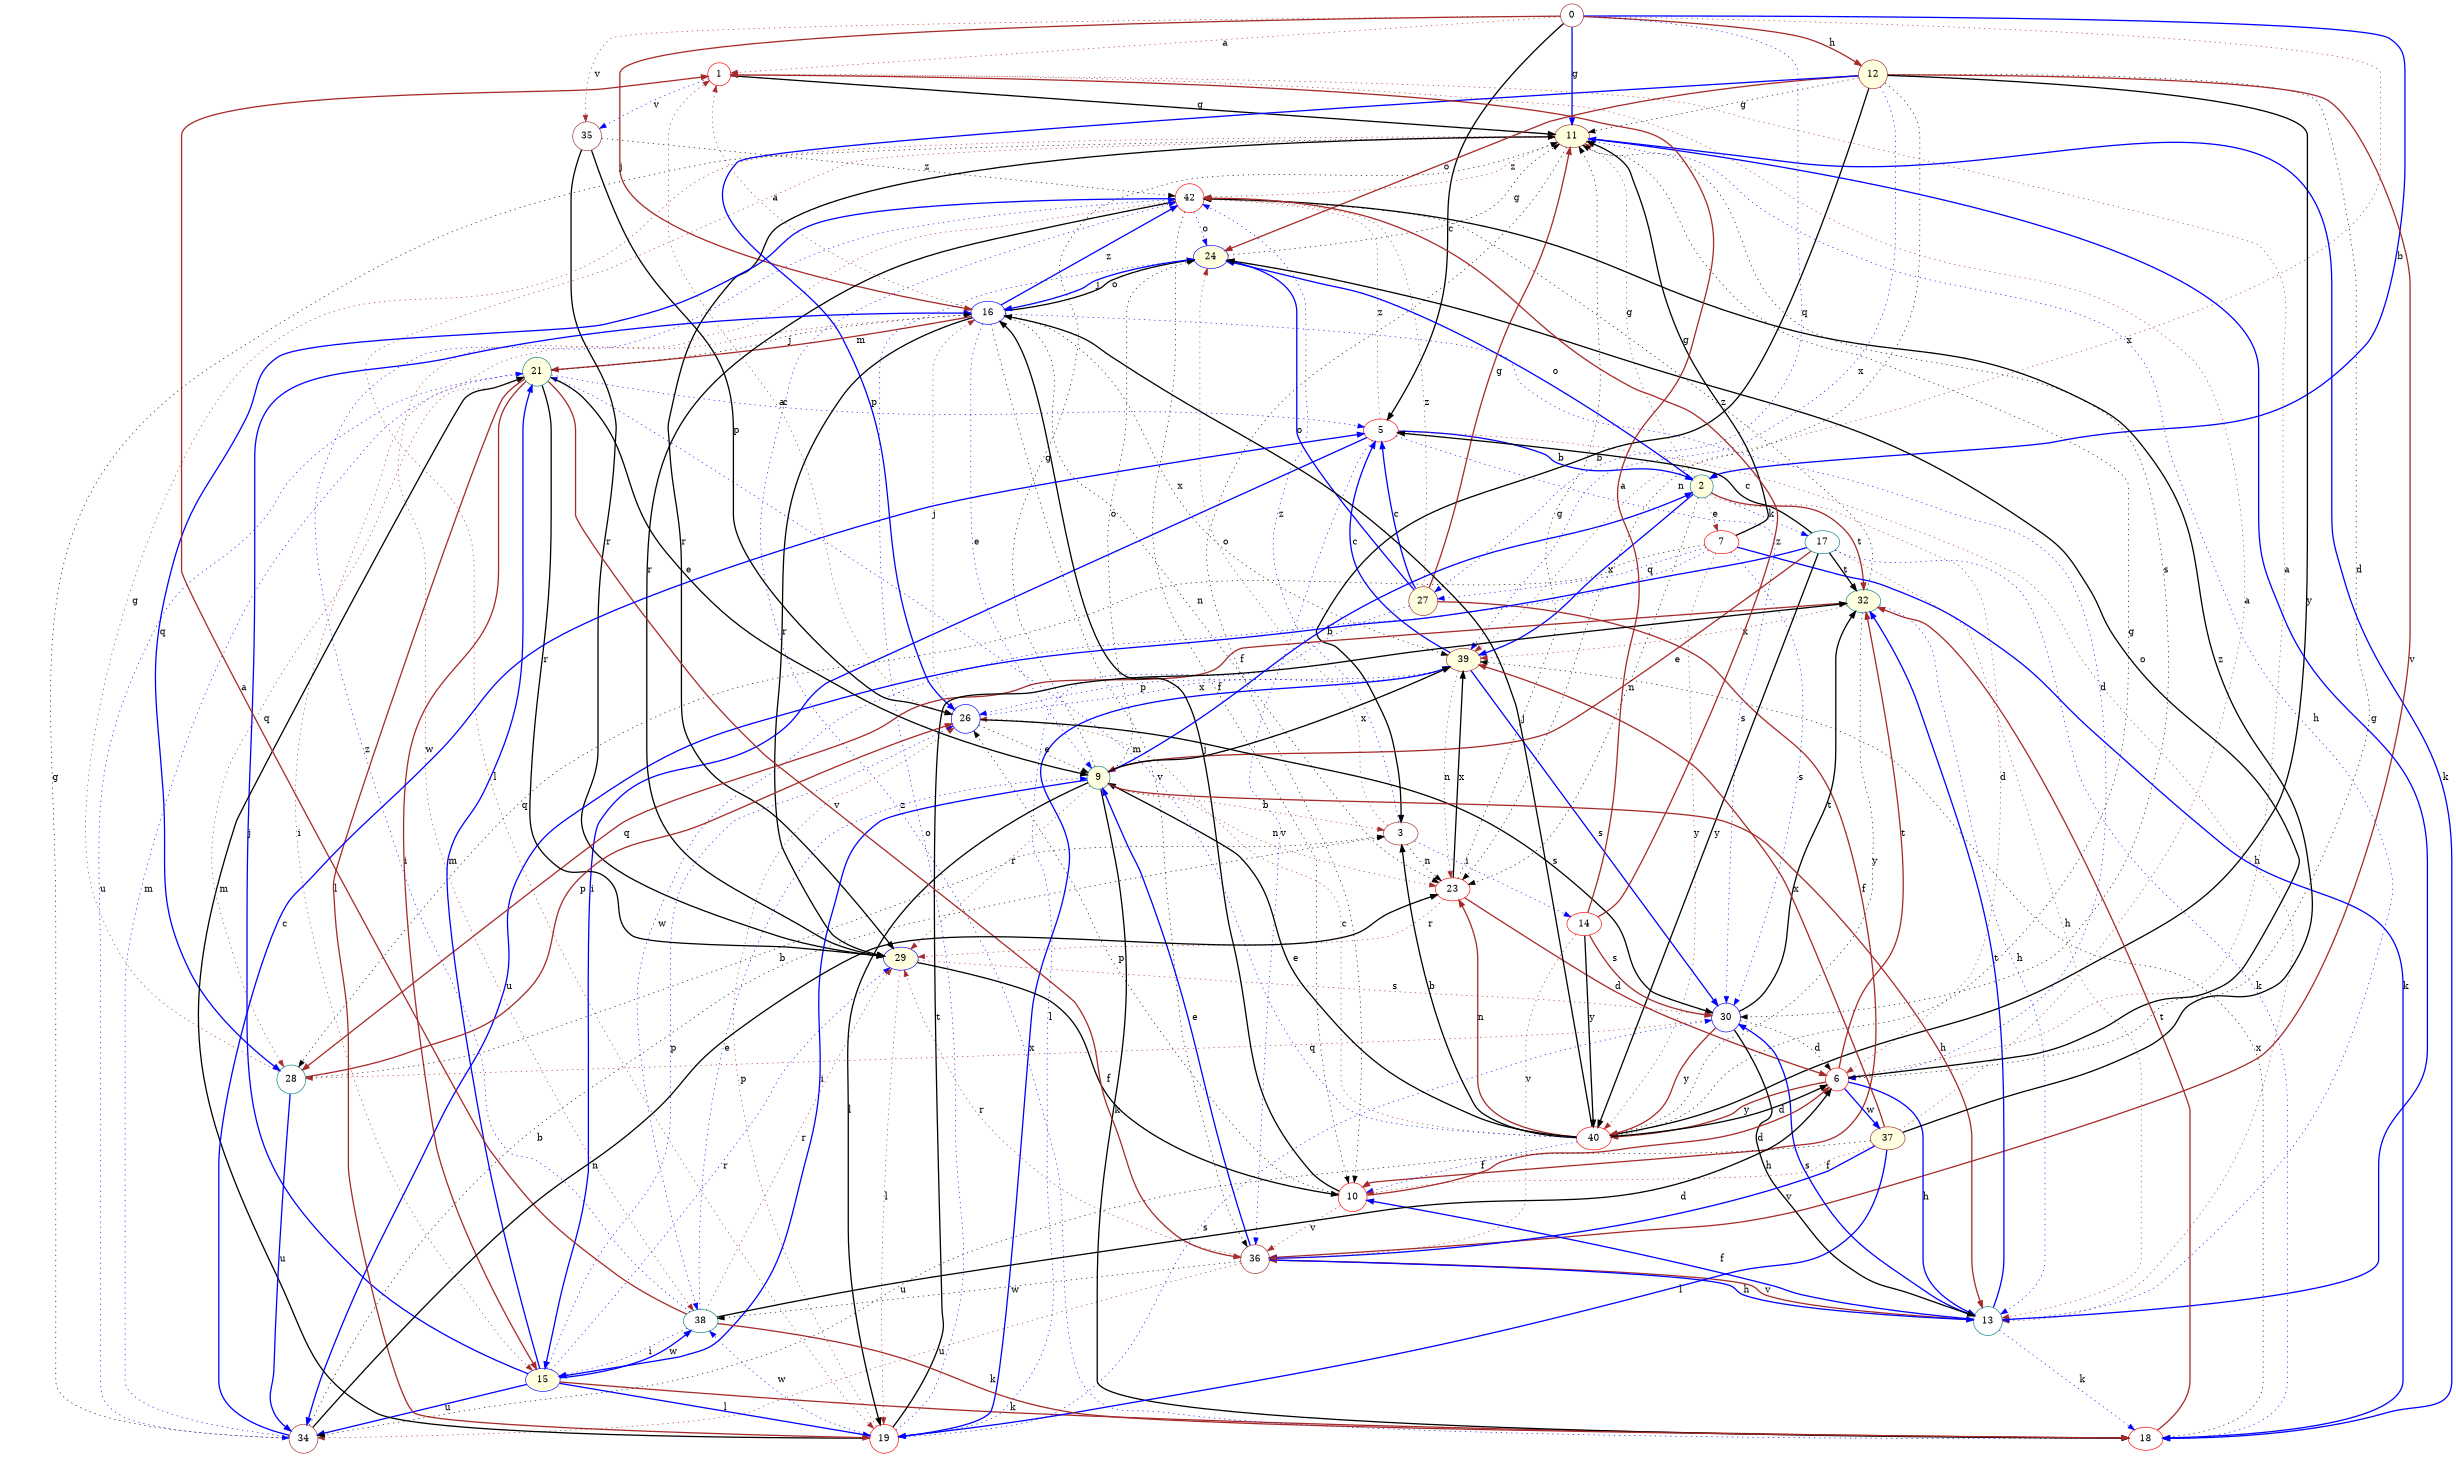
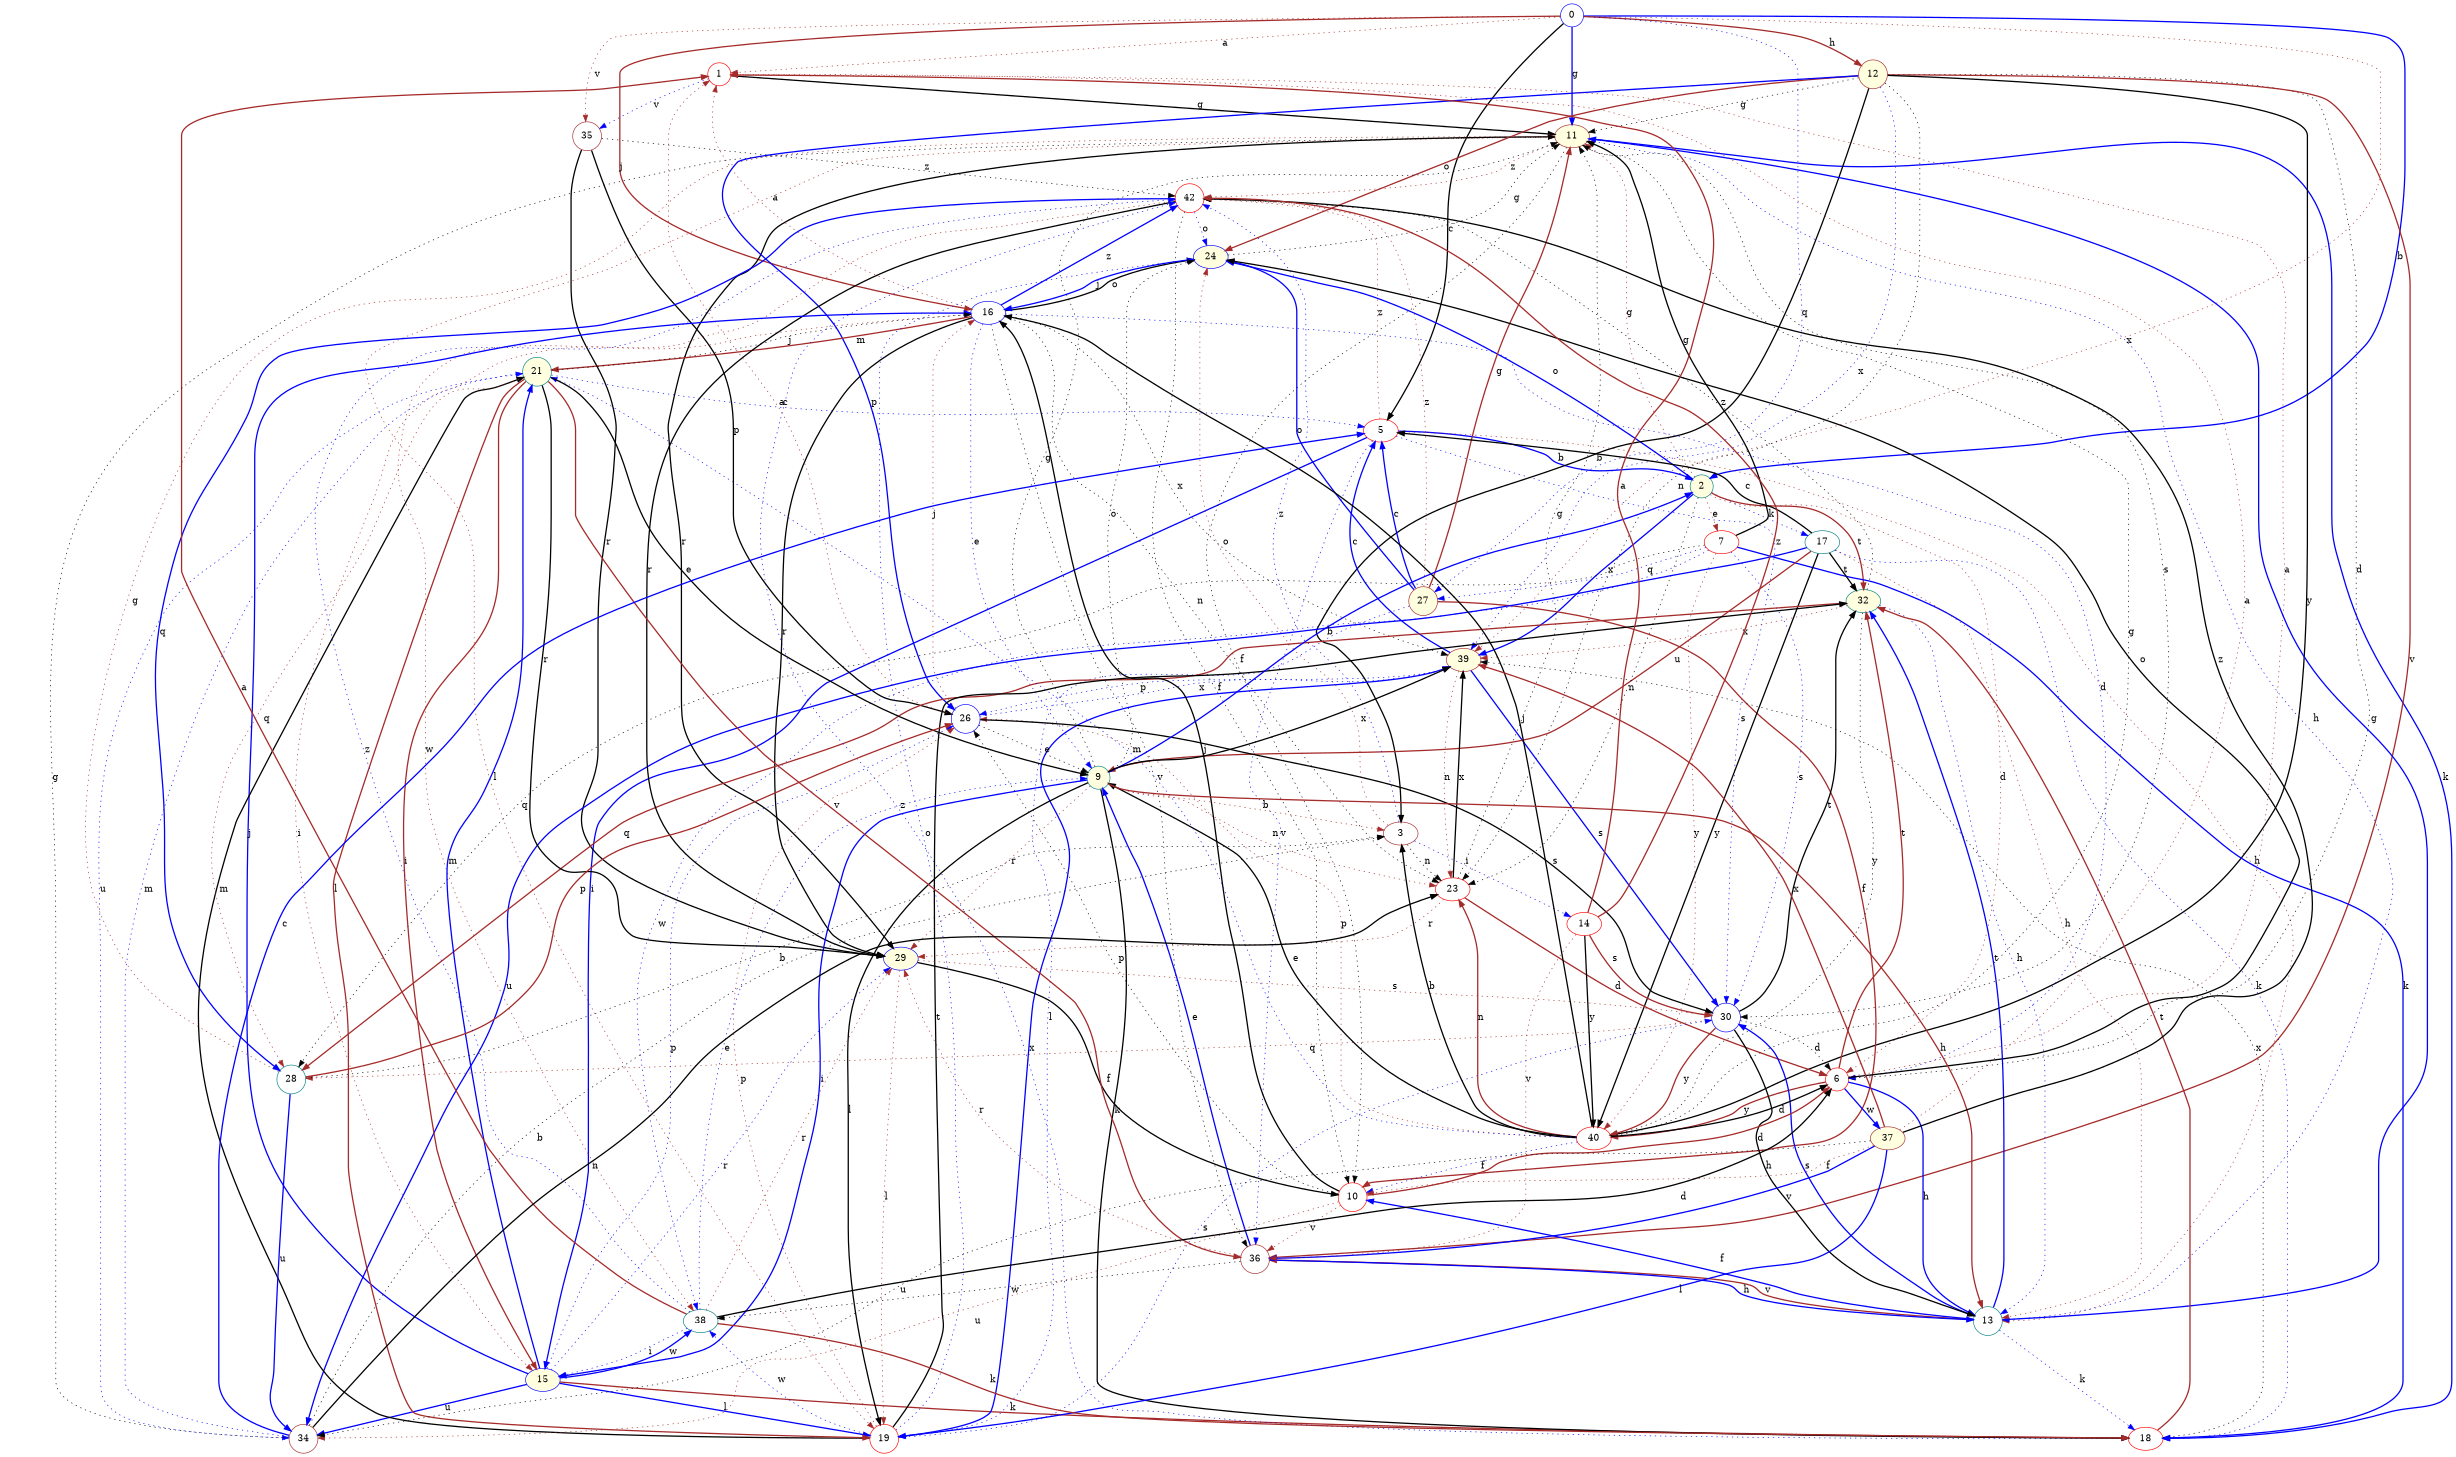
node "0": color brown -> blue
edge "17" -> "9": label "e" -> "u"
edge "40" -> "26": label "c" -> "p"
edge "36" -> "34": now "10" -> "34"
